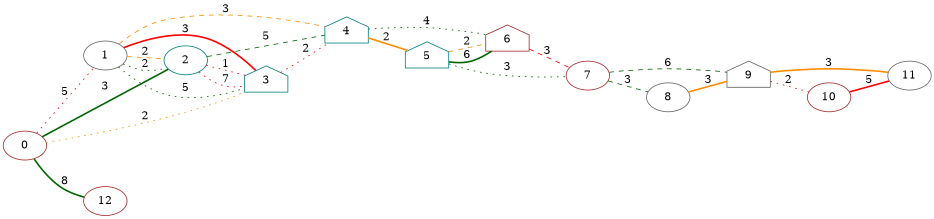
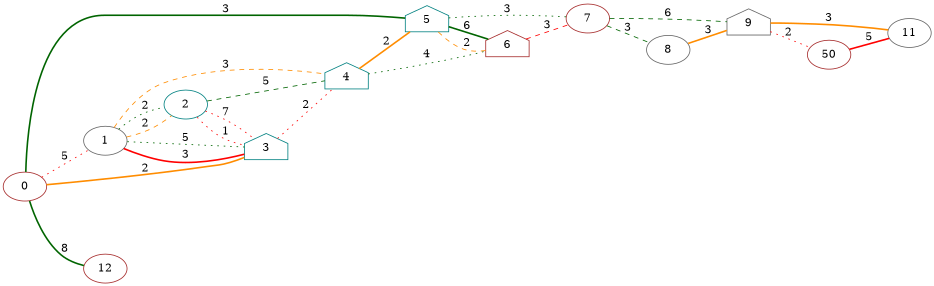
node "10": label "10" -> "50"
edge "2" -- "0": now "5" -- "0"
edge "3" -- "0": style dotted -> bold
